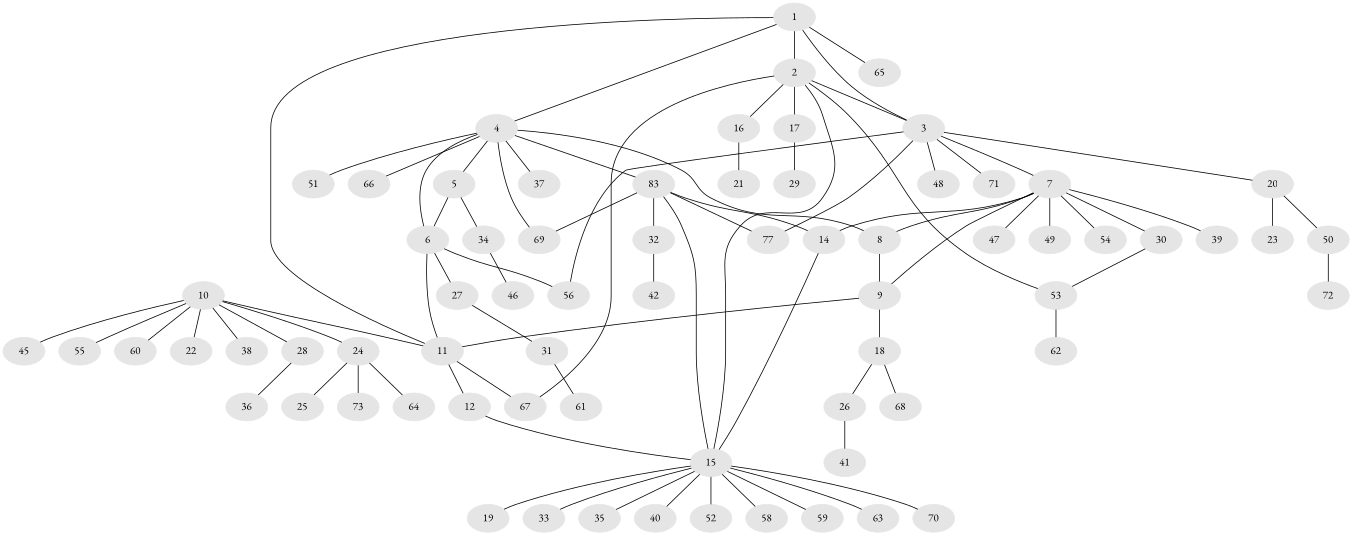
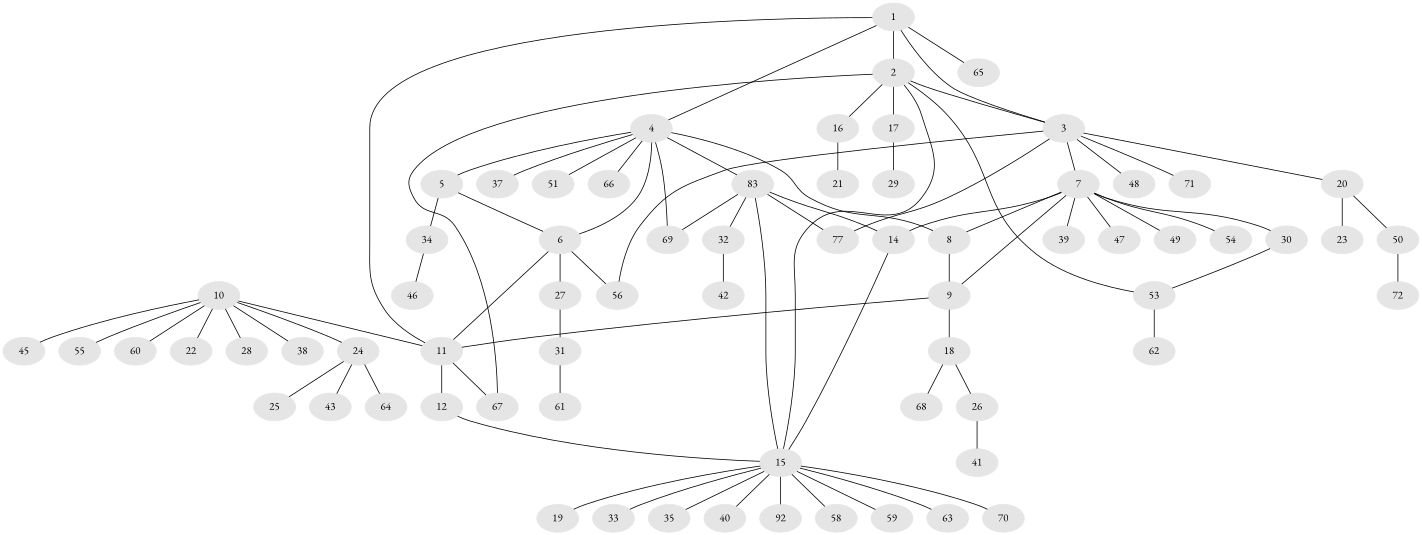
node "36": removed
node "73": label "73" -> "43"
node "52": label "52" -> "92"
